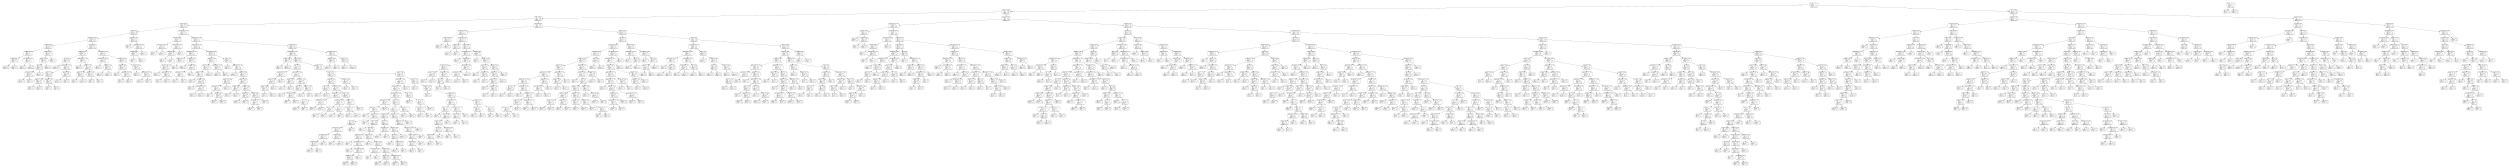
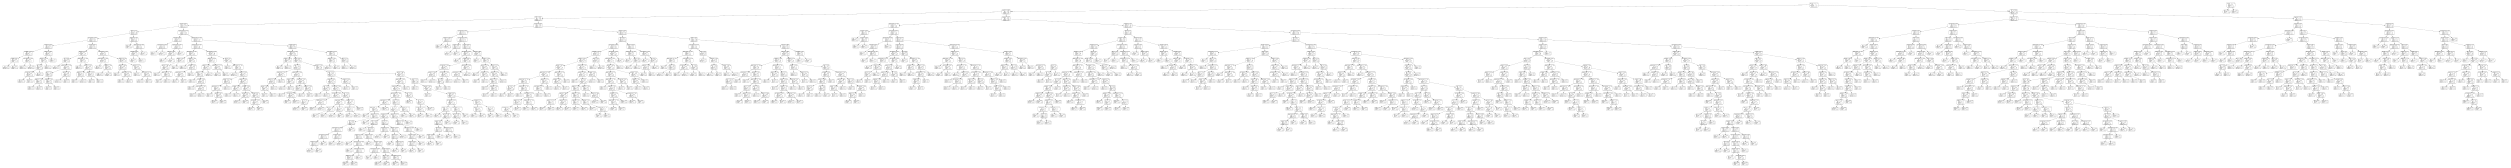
node "Corruption <= 0.7 mse = 0.1 samples = 5 value = 4.6": removed
